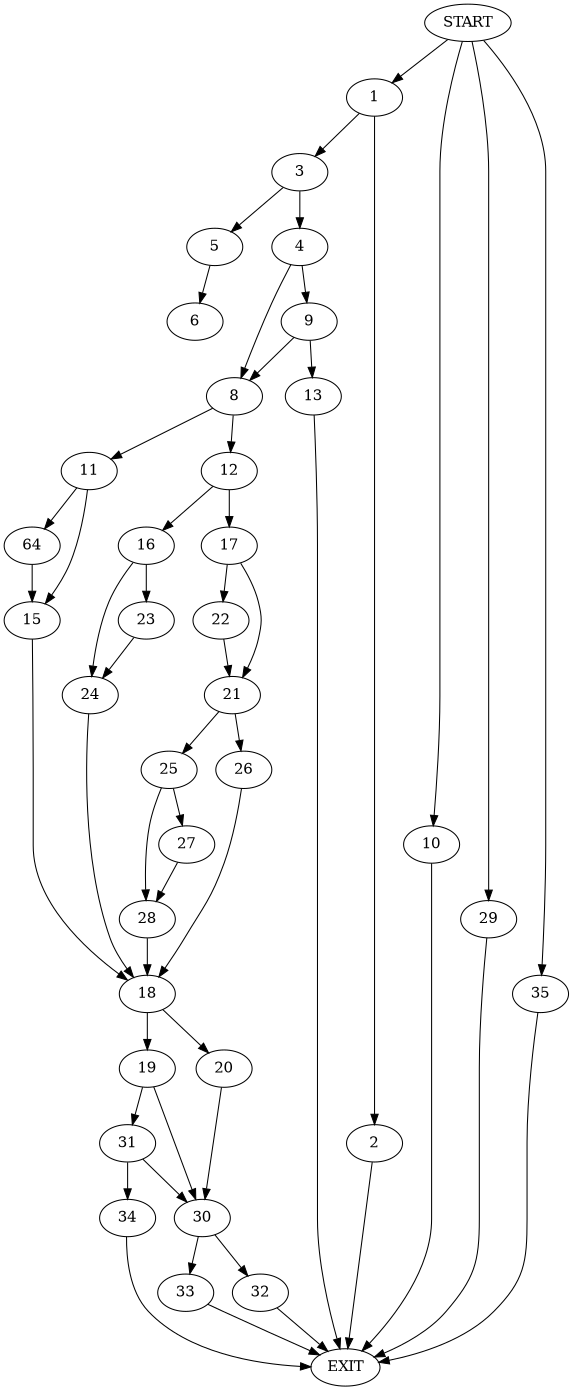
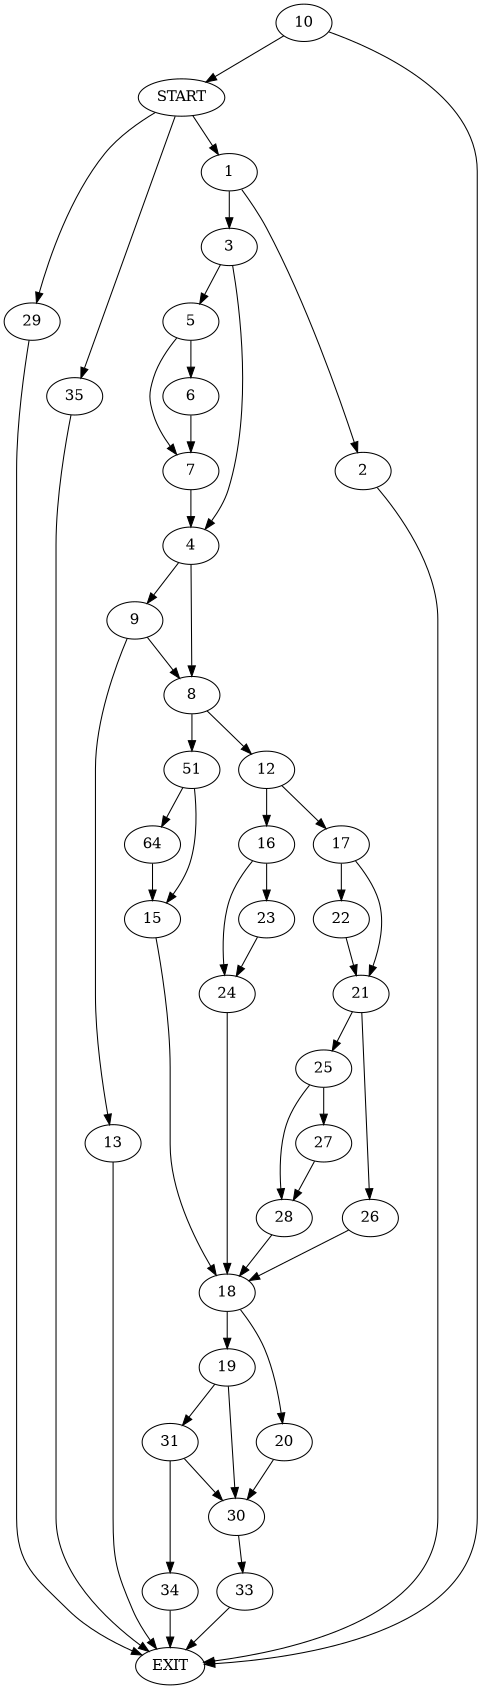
edge "START" -> "10": reversed
node "11": label "11" -> "51"
node "7": added
node "32": removed
